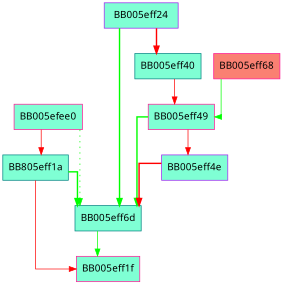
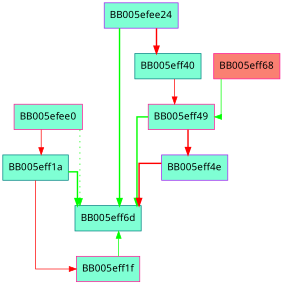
node "BB005eff24": label "BB005eff24" -> "BB005efee24"
edge "BB005eff49" -> "BB005eff4e": style solid -> bold
node "BB805eff1a": label "BB805eff1a" -> "BB005eff1a"
edge "BB005eff6d" -> "BB005eff1f": reversed
